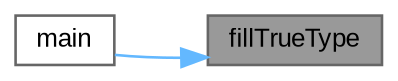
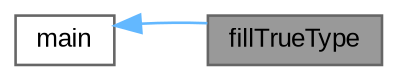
edge "main" -> "fillTrueType": reversed
